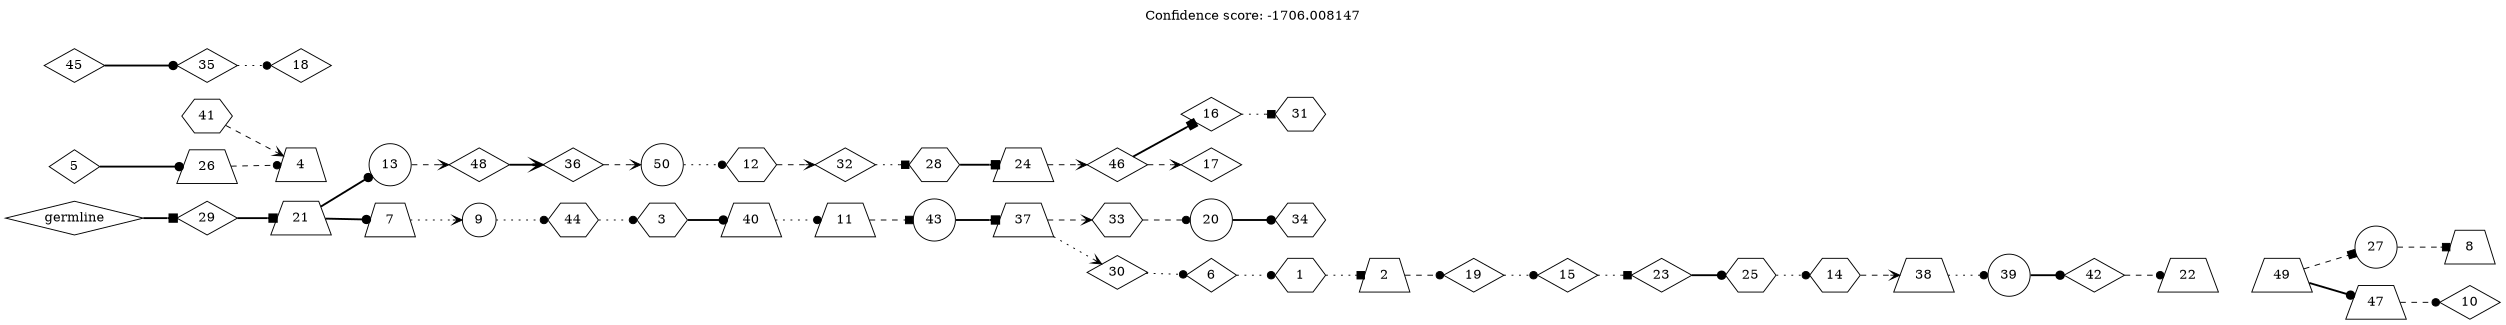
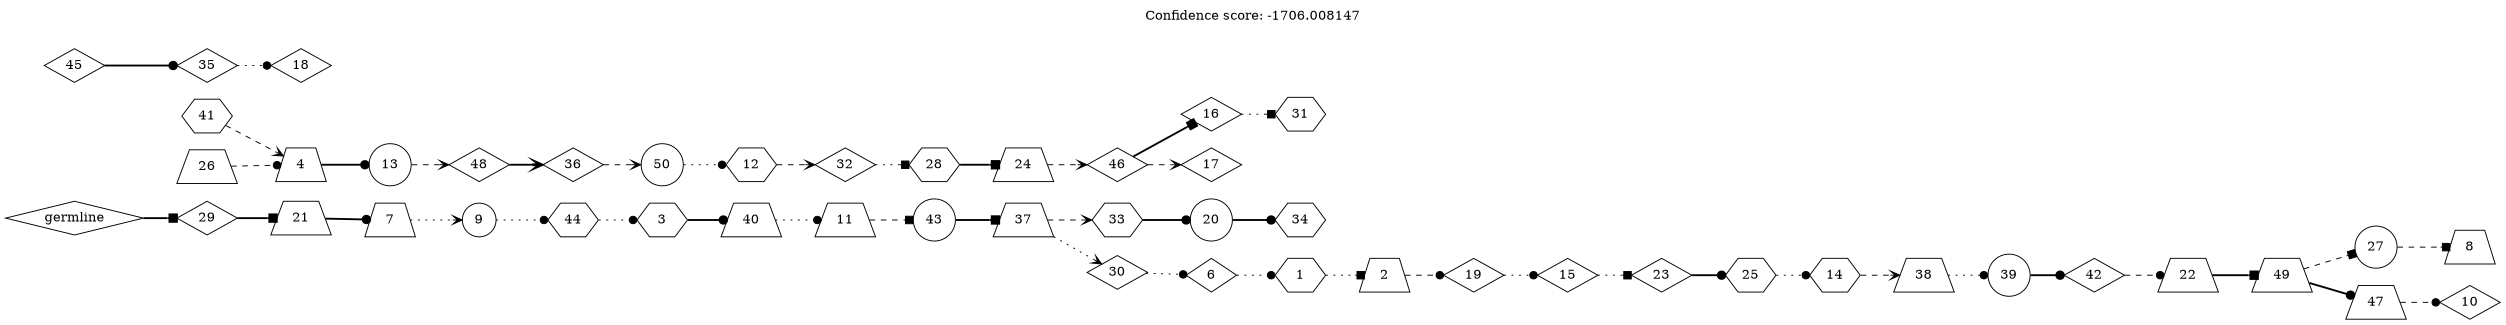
node "5": removed
edge "21" -> "13": now "4" -> "13"
edge "33" -> "20": style dashed -> bold
edge "22" -> "49": added
